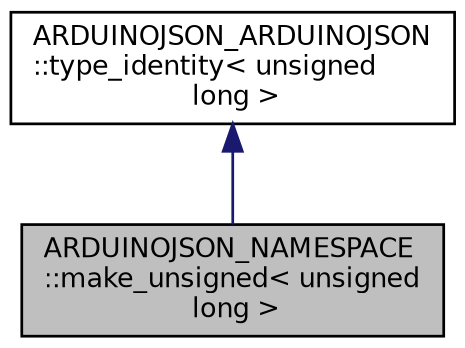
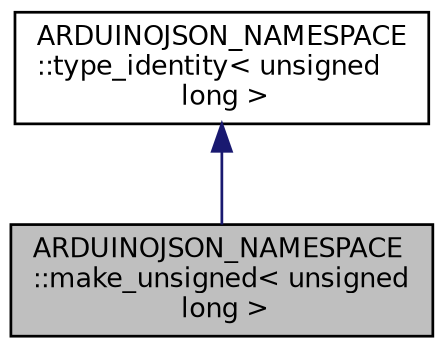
node "ARDUINOJSON_ARDUINOJSON ::type_identity< unsigned long >": label "ARDUINOJSON_ARDUINOJSON ::type_identity< unsigned long >" -> "ARDUINOJSON_NAMESPACE ::type_identity< unsigned long >"
